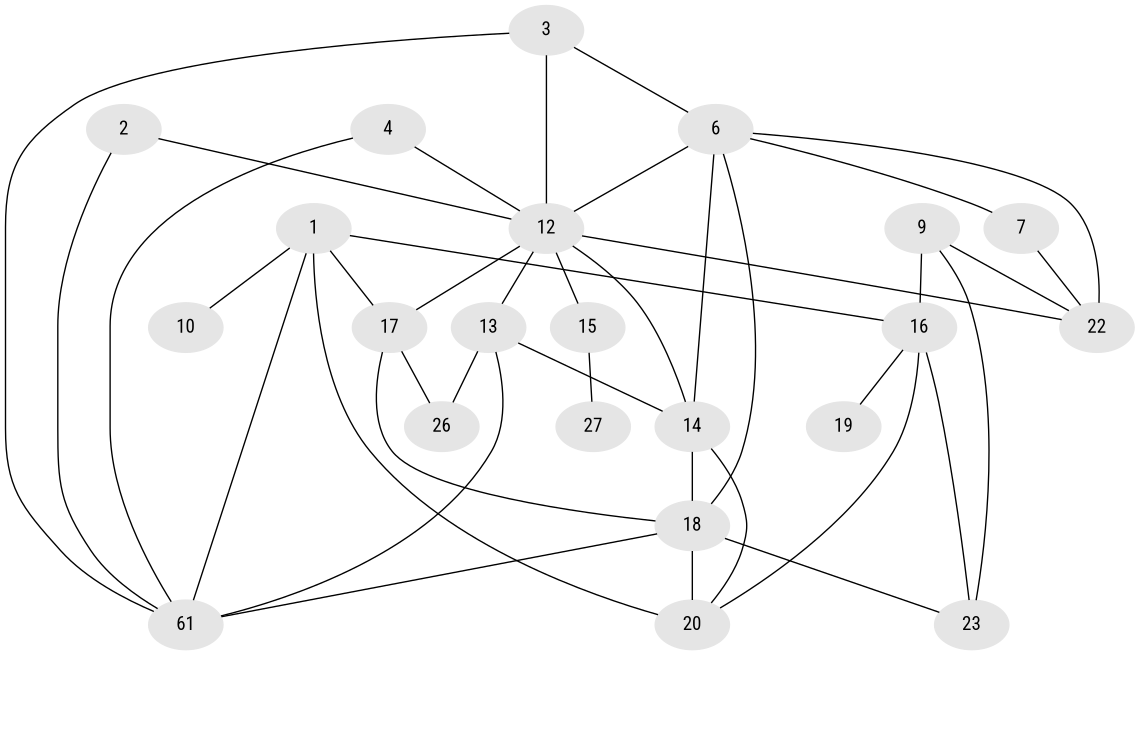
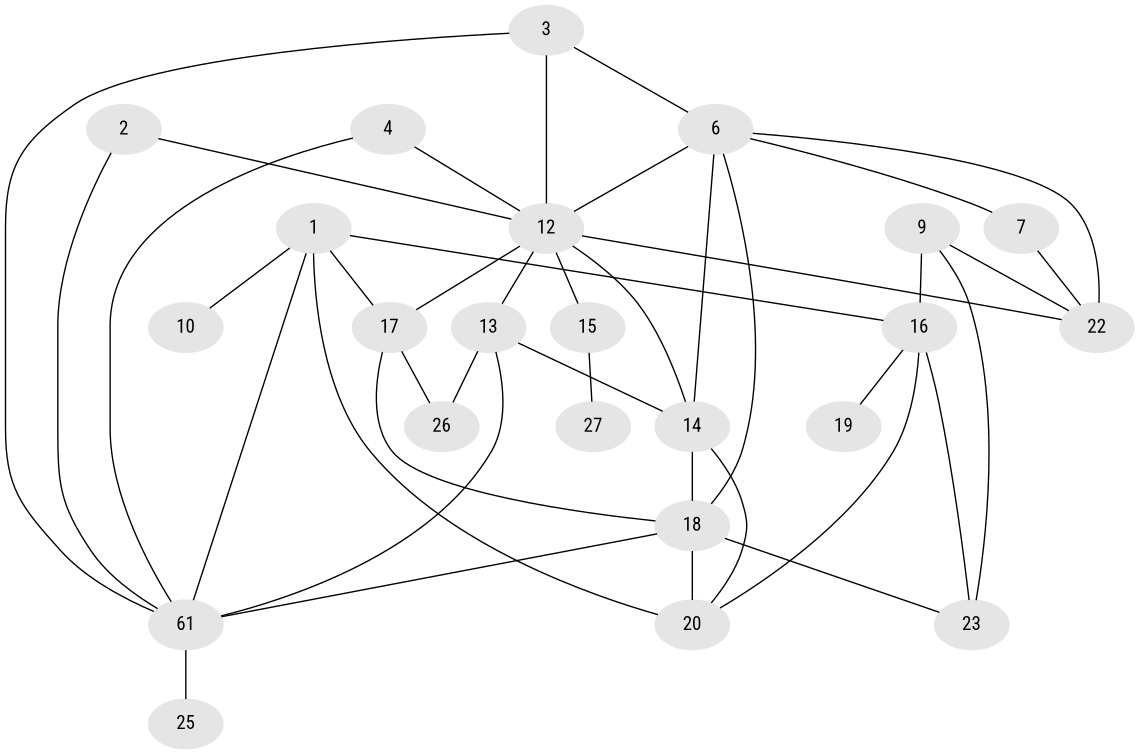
node "25": added
